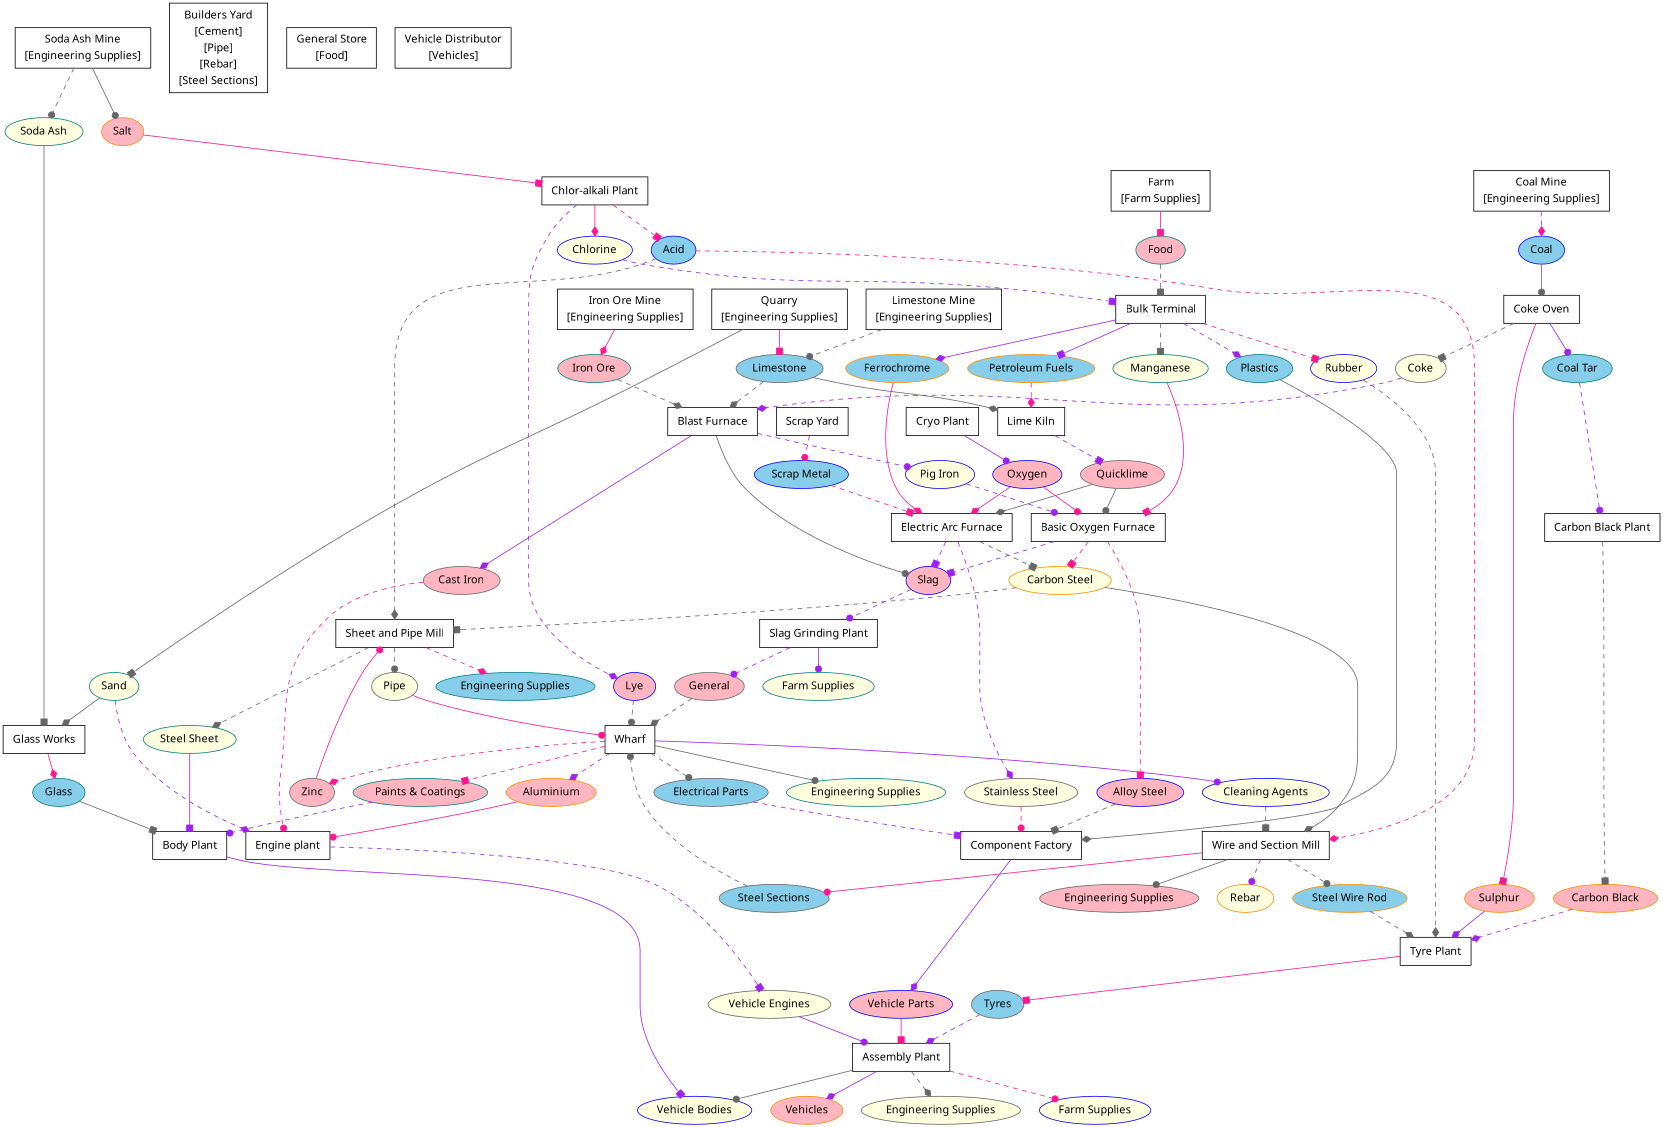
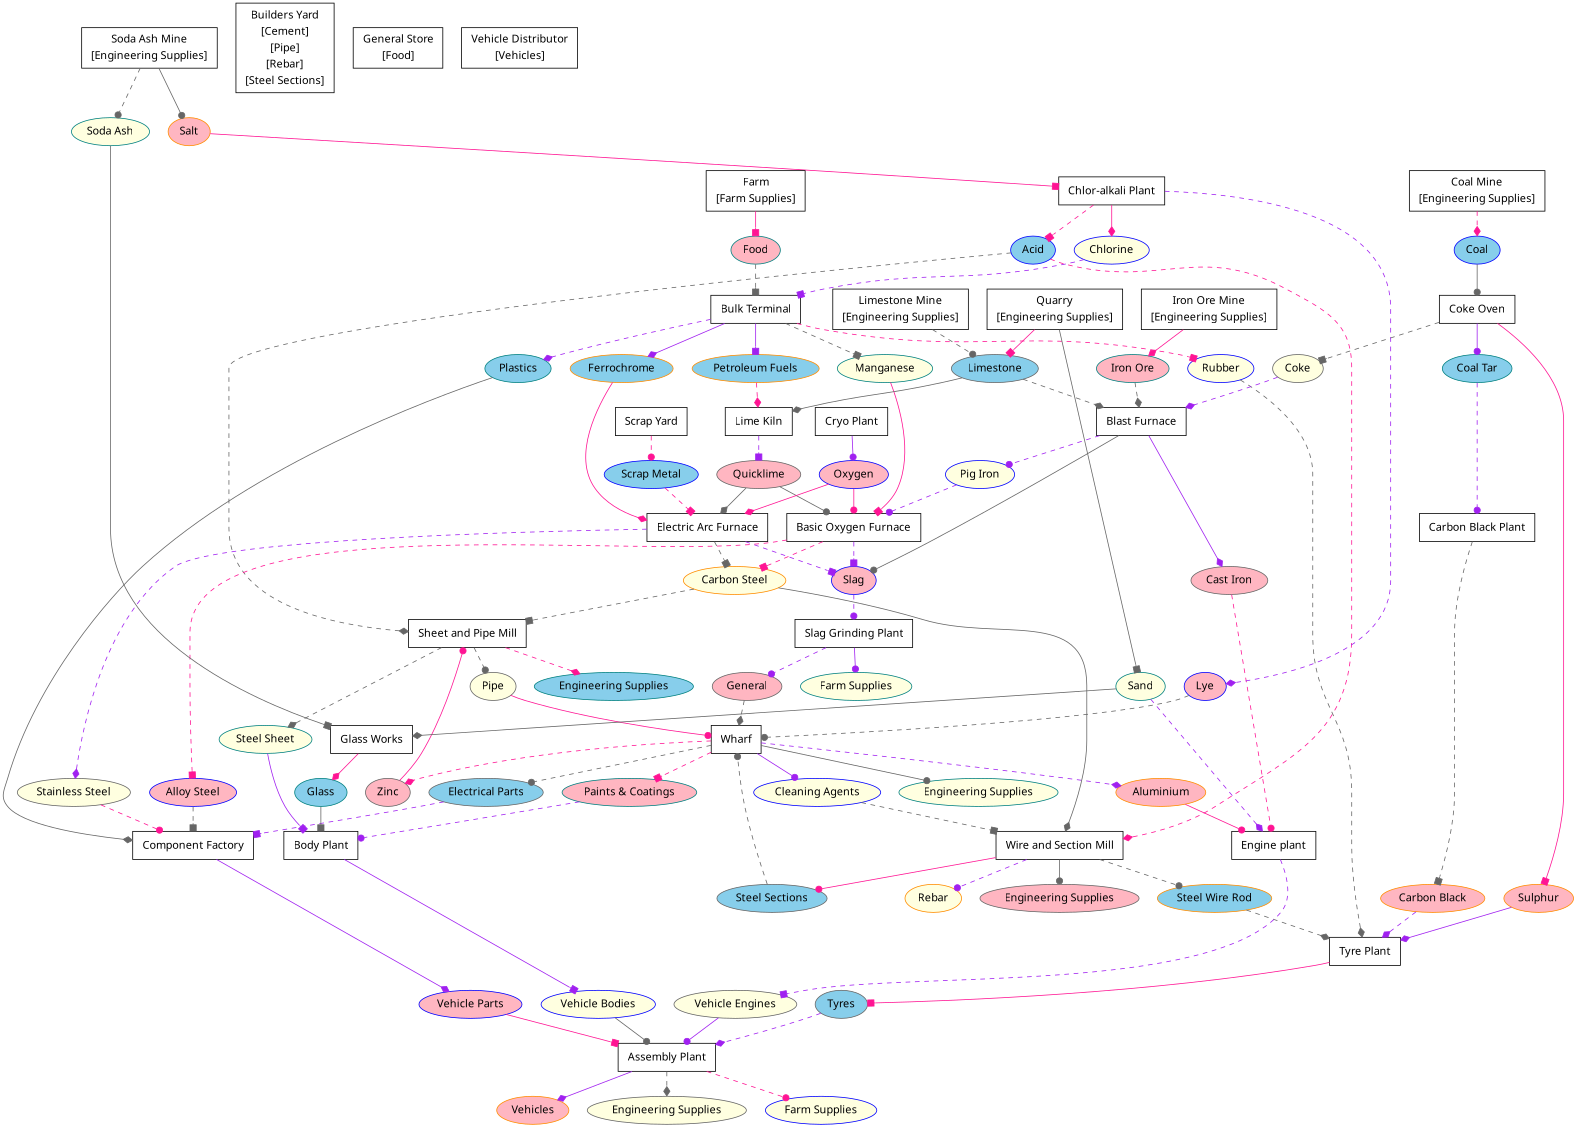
edge "Assembly Plant" -> "Vehicle Bodies": reversed
